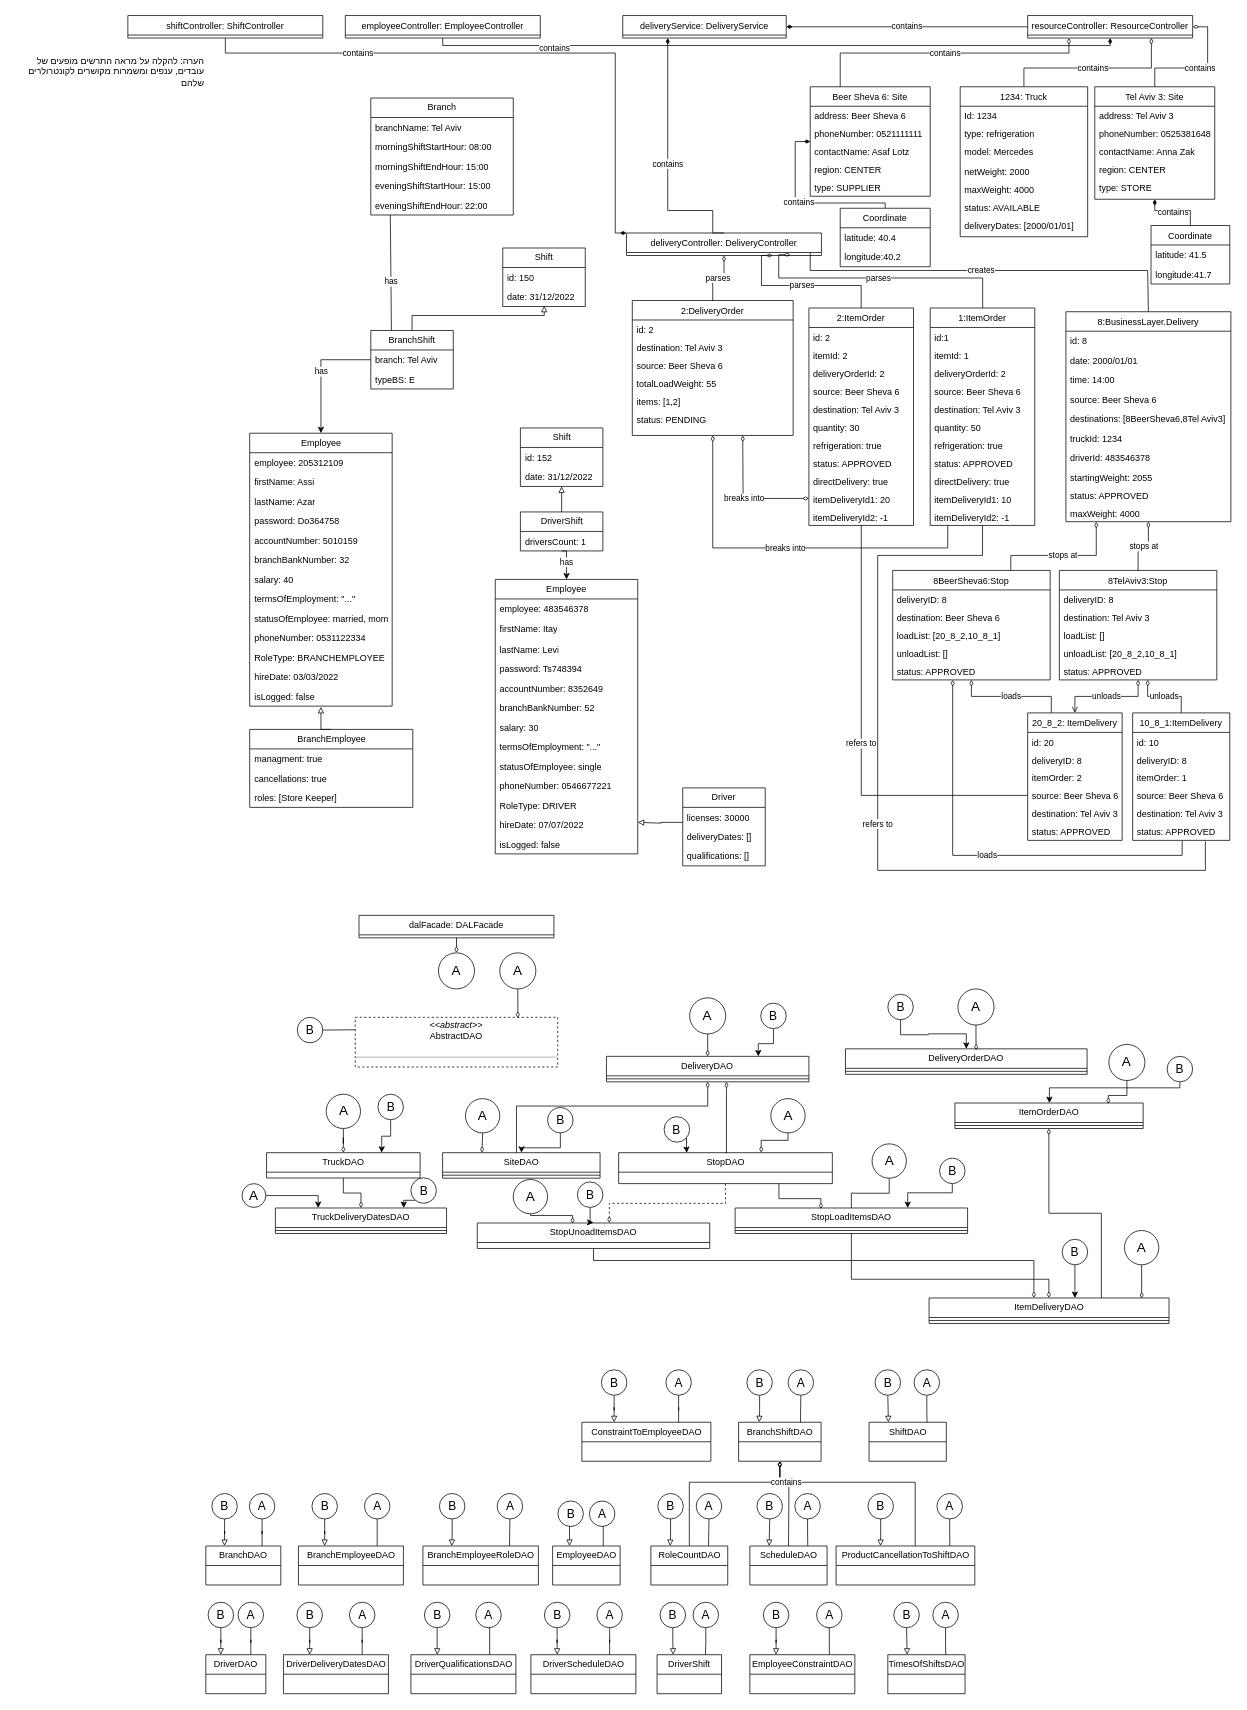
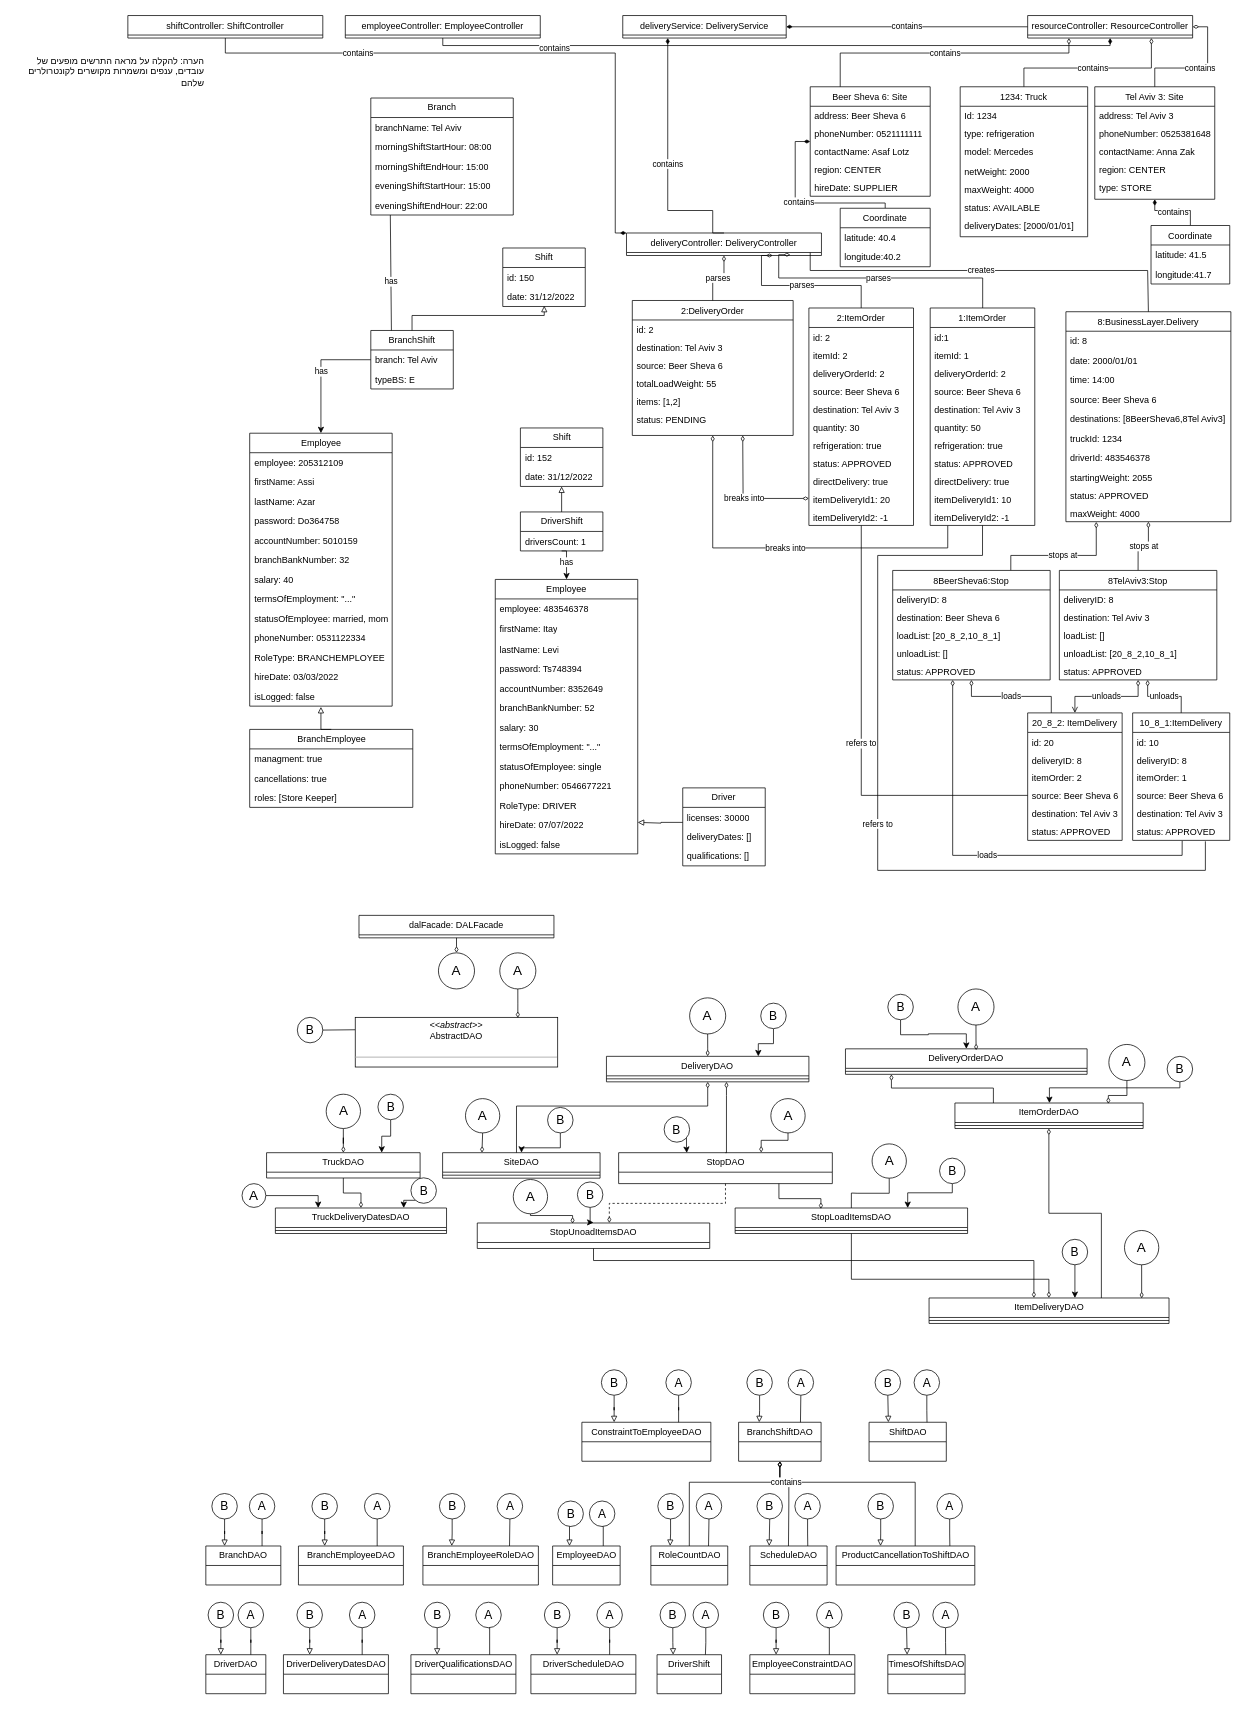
node "type: SUPPLIER": label "type: SUPPLIER" -> "hireDate: SUPPLIER"
node "<<abstract>> AbstractDAO": style dashed -> solid
edge "ItemOrderDAO" -> "DeliveryOrderDAO": added
